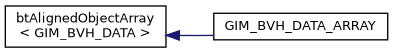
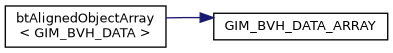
edge "GIM_BVH_DATA_ARRAY" -> "btAlignedObjectArray < GIM_BVH_DATA >": reversed
